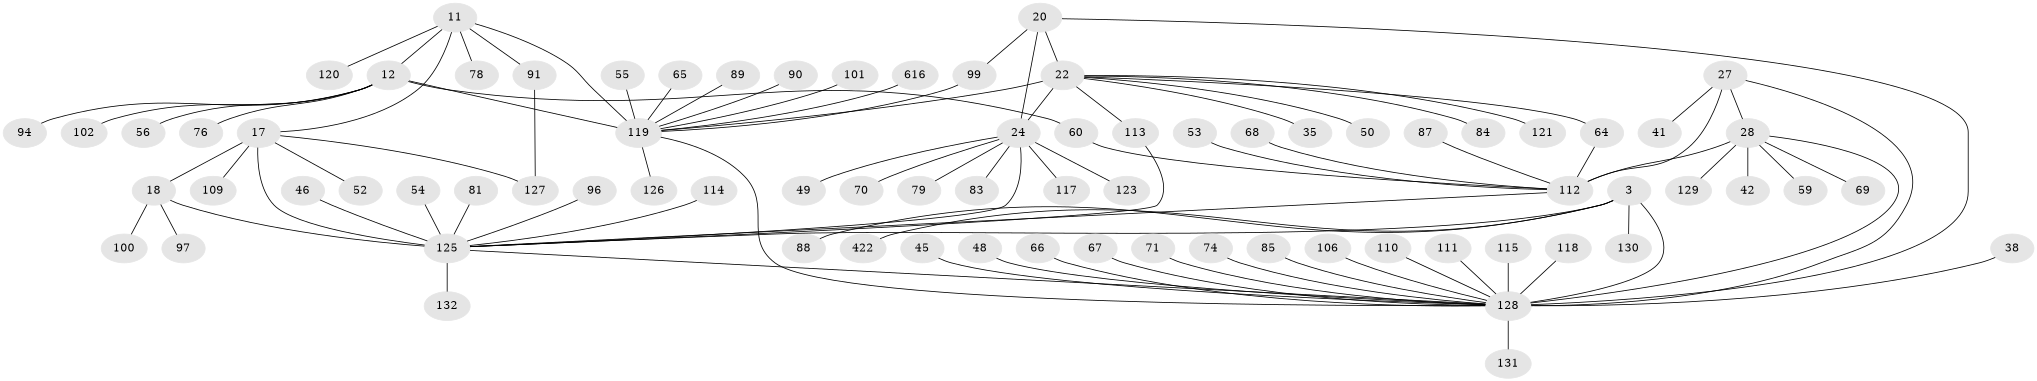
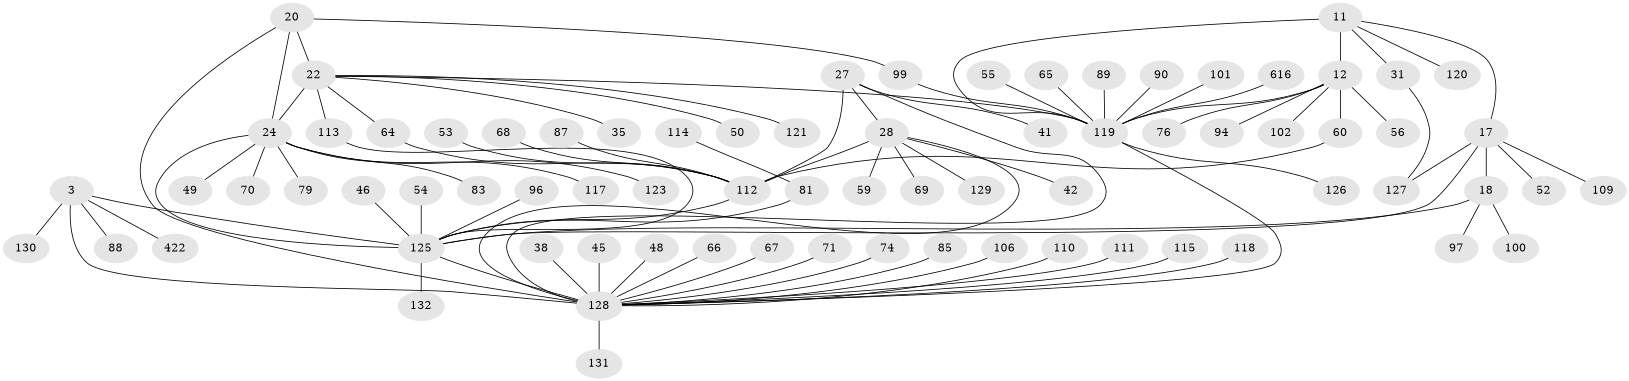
node "78": removed
node "91": label "91" -> "31"
node "84": removed
edge "114" -- "125": now "114" -- "81"
